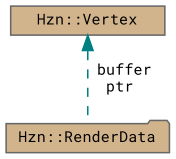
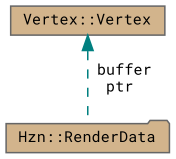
node "Hzn::Vertex": label "Hzn::Vertex" -> "Vertex::Vertex"
